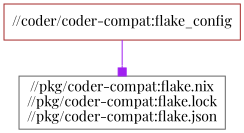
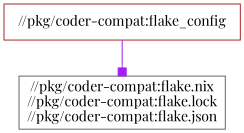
node "//coder/coder-compat:flake_config": label "//coder/coder-compat:flake_config" -> "//pkg/coder-compat:flake_config"
